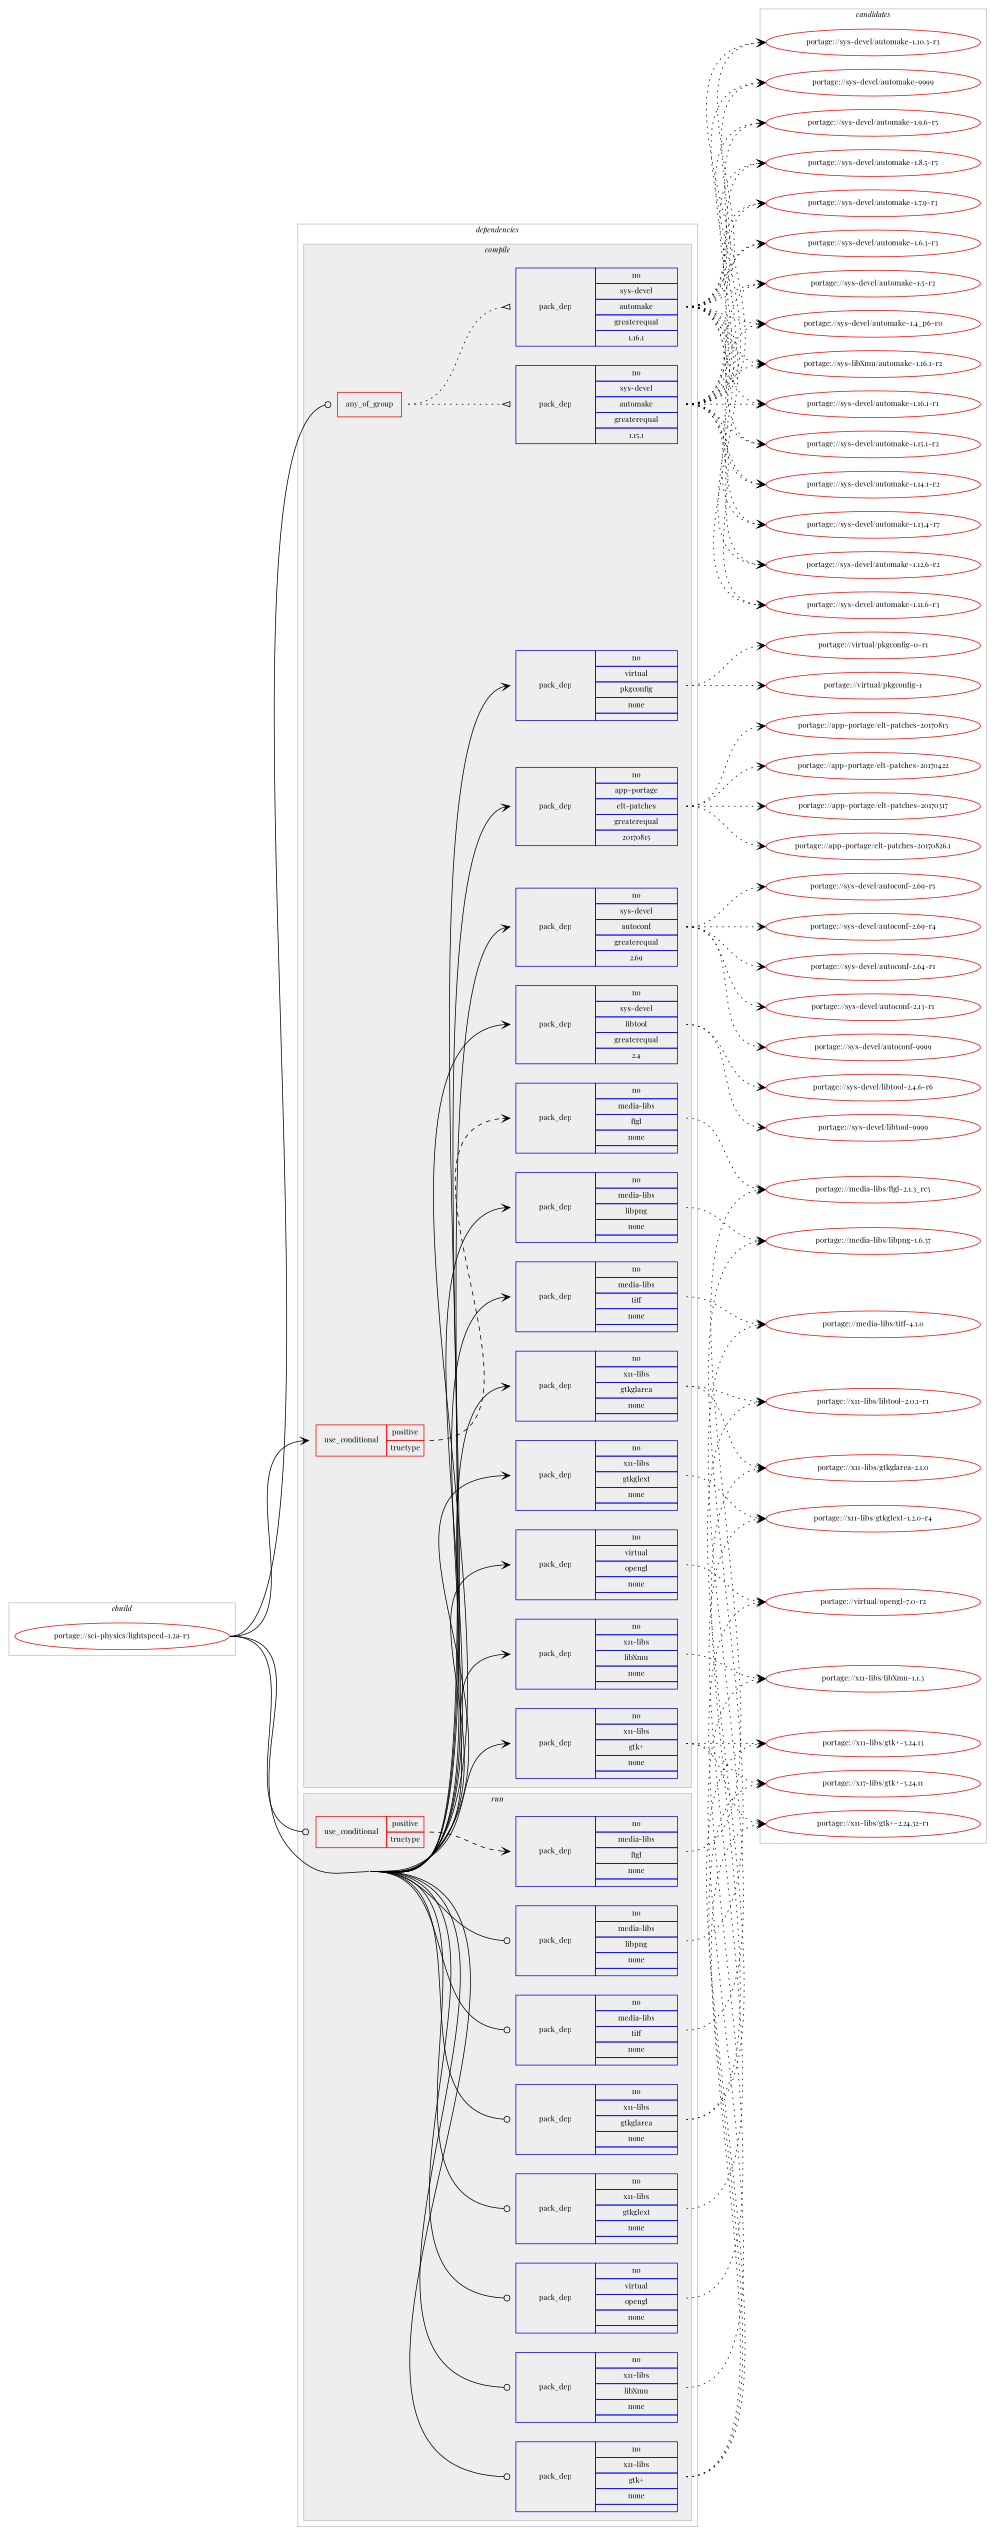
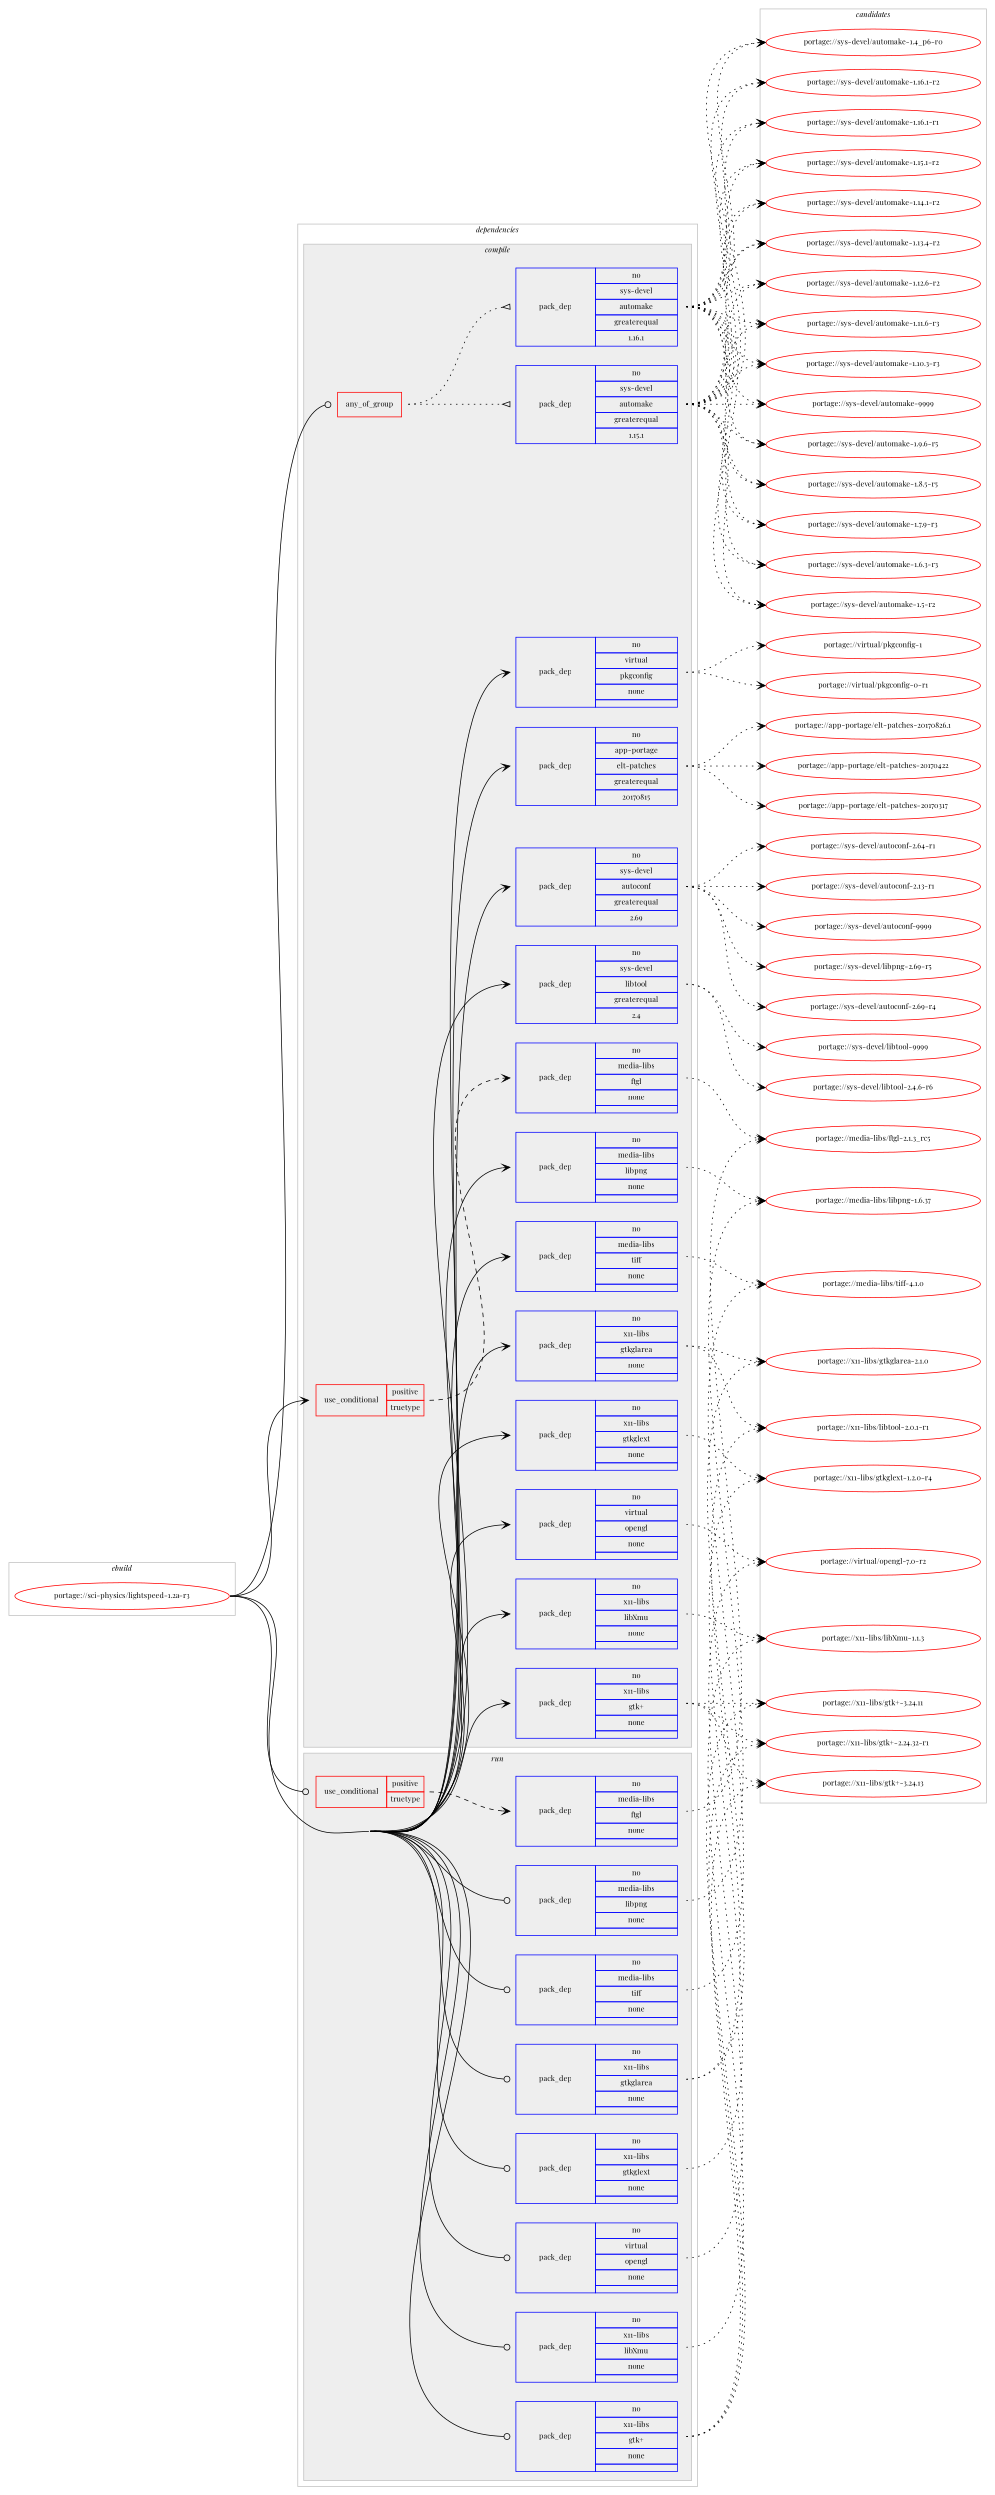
node "portage://sys-libXmu/automake-1.16.1-r2": label "portage://sys-libXmu/automake-1.16.1-r2" -> "portage://sys-devel/automake-1.16.1-r2"
node "portage://sys-devel/automake-1.13.4-r7": label "portage://sys-devel/automake-1.13.4-r7" -> "portage://sys-devel/automake-1.13.4-r2"
node "portage://app-portage/elt-patches-20170815": removed
node "portage://sys-devel/autoconf-2.69-r5": label "portage://sys-devel/autoconf-2.69-r5" -> "portage://sys-devel/libpng-2.69-r5"
node "portage://x17-libs/gtk+-3.24.11": label "portage://x17-libs/gtk+-3.24.11" -> "portage://x11-libs/gtk+-3.24.11"
